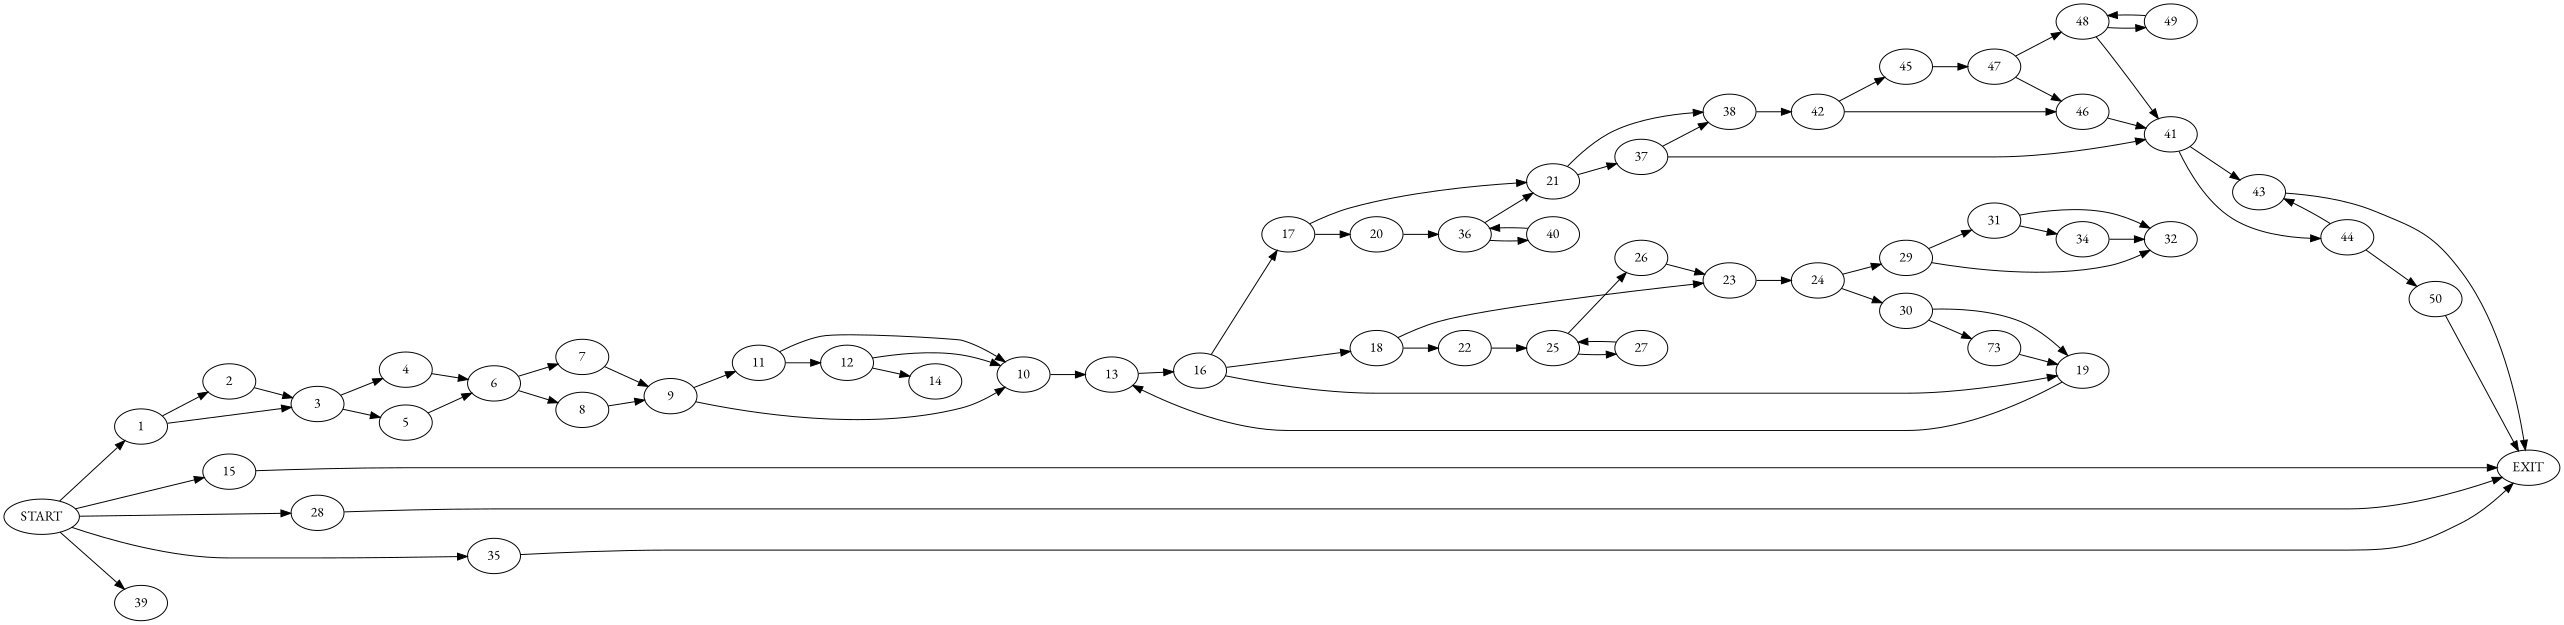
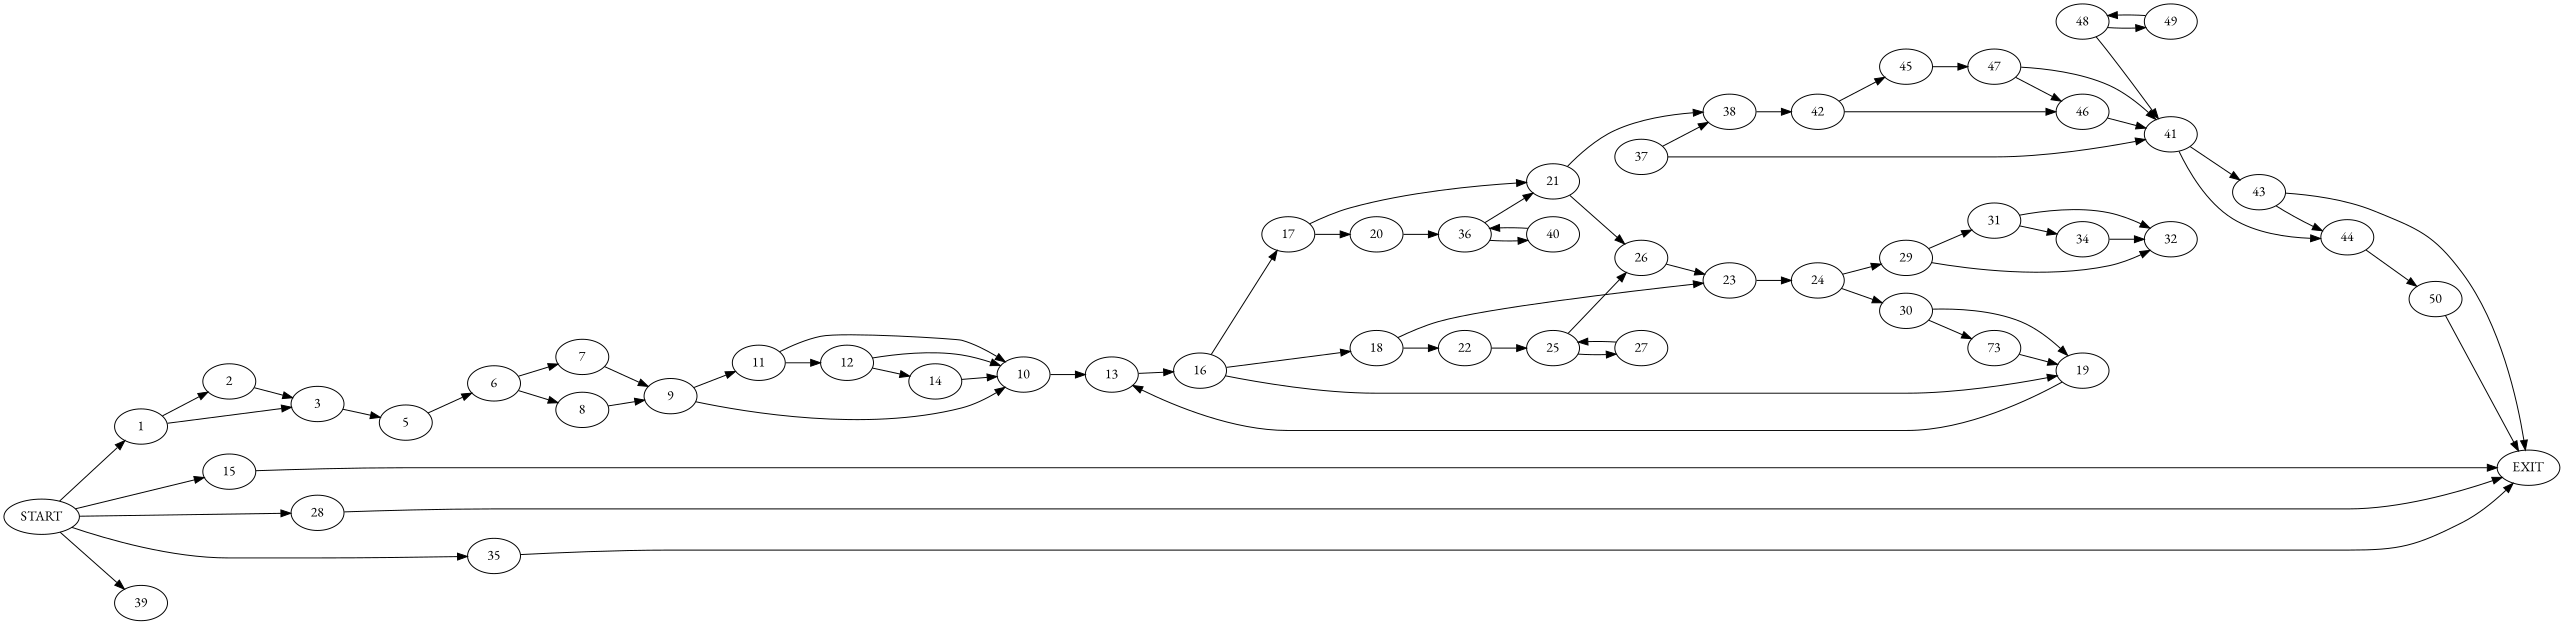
edge "47" -> "48": now "47" -> "41"
edge "21" -> "37": now "21" -> "26"
edge "44" -> "43": reversed
node "4": removed
edge "14" -> "10": added
